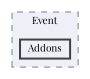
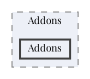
cluster "Event": label "Event" -> "Addons"
